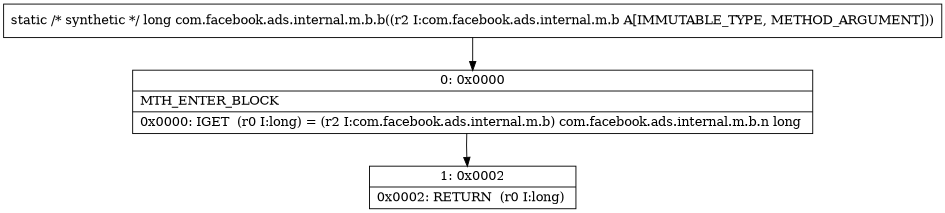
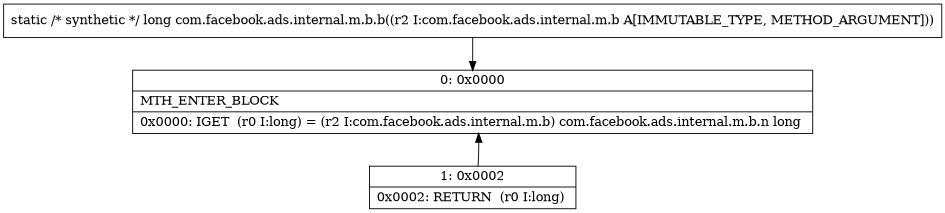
edge "0: 0x0000" -> "1: 0x0002": reversed
